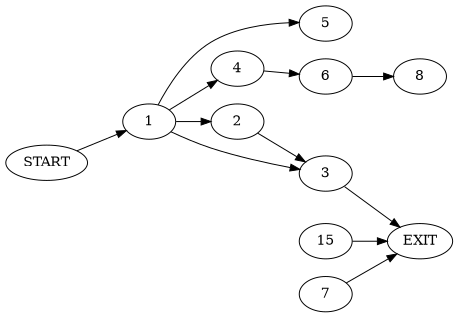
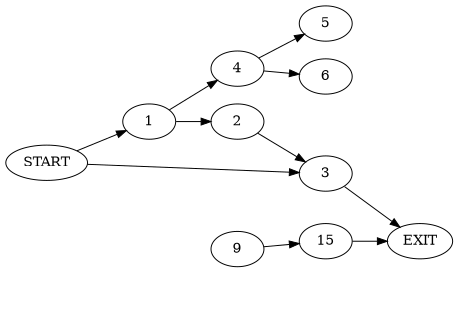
edge "1" -> "5": now "4" -> "5"
node "8": removed
edge "1" -> "3": now "START" -> "3"
node "9": added
node "7": removed
